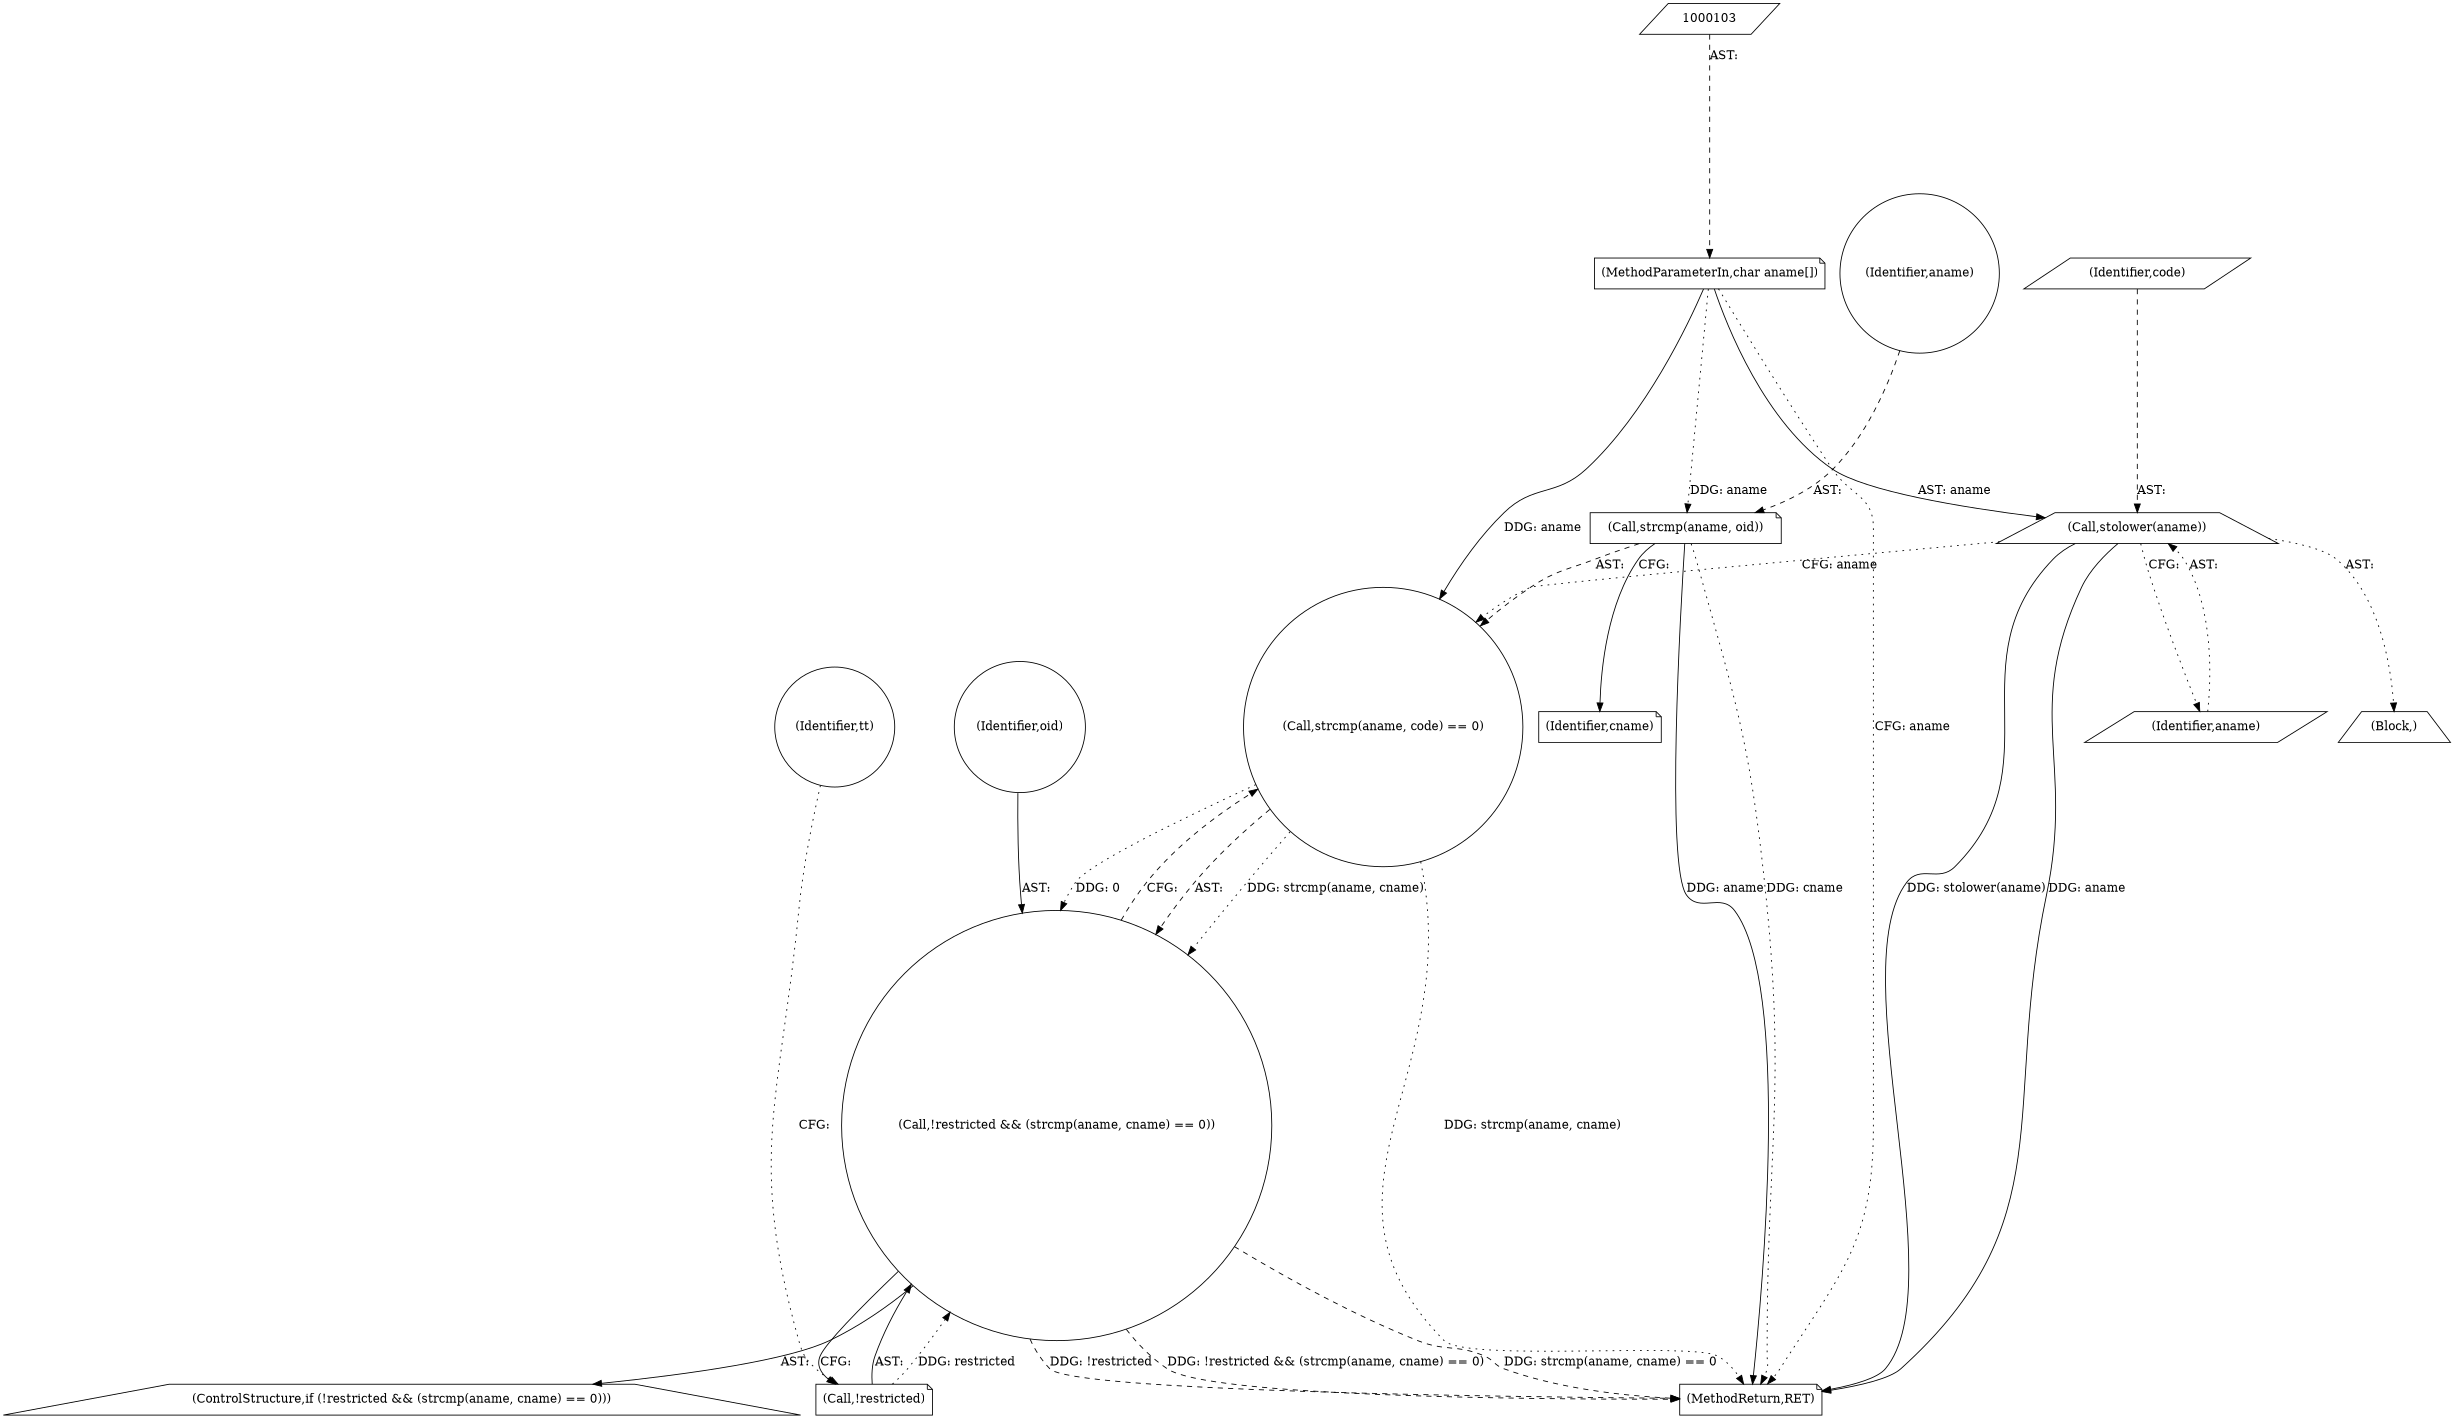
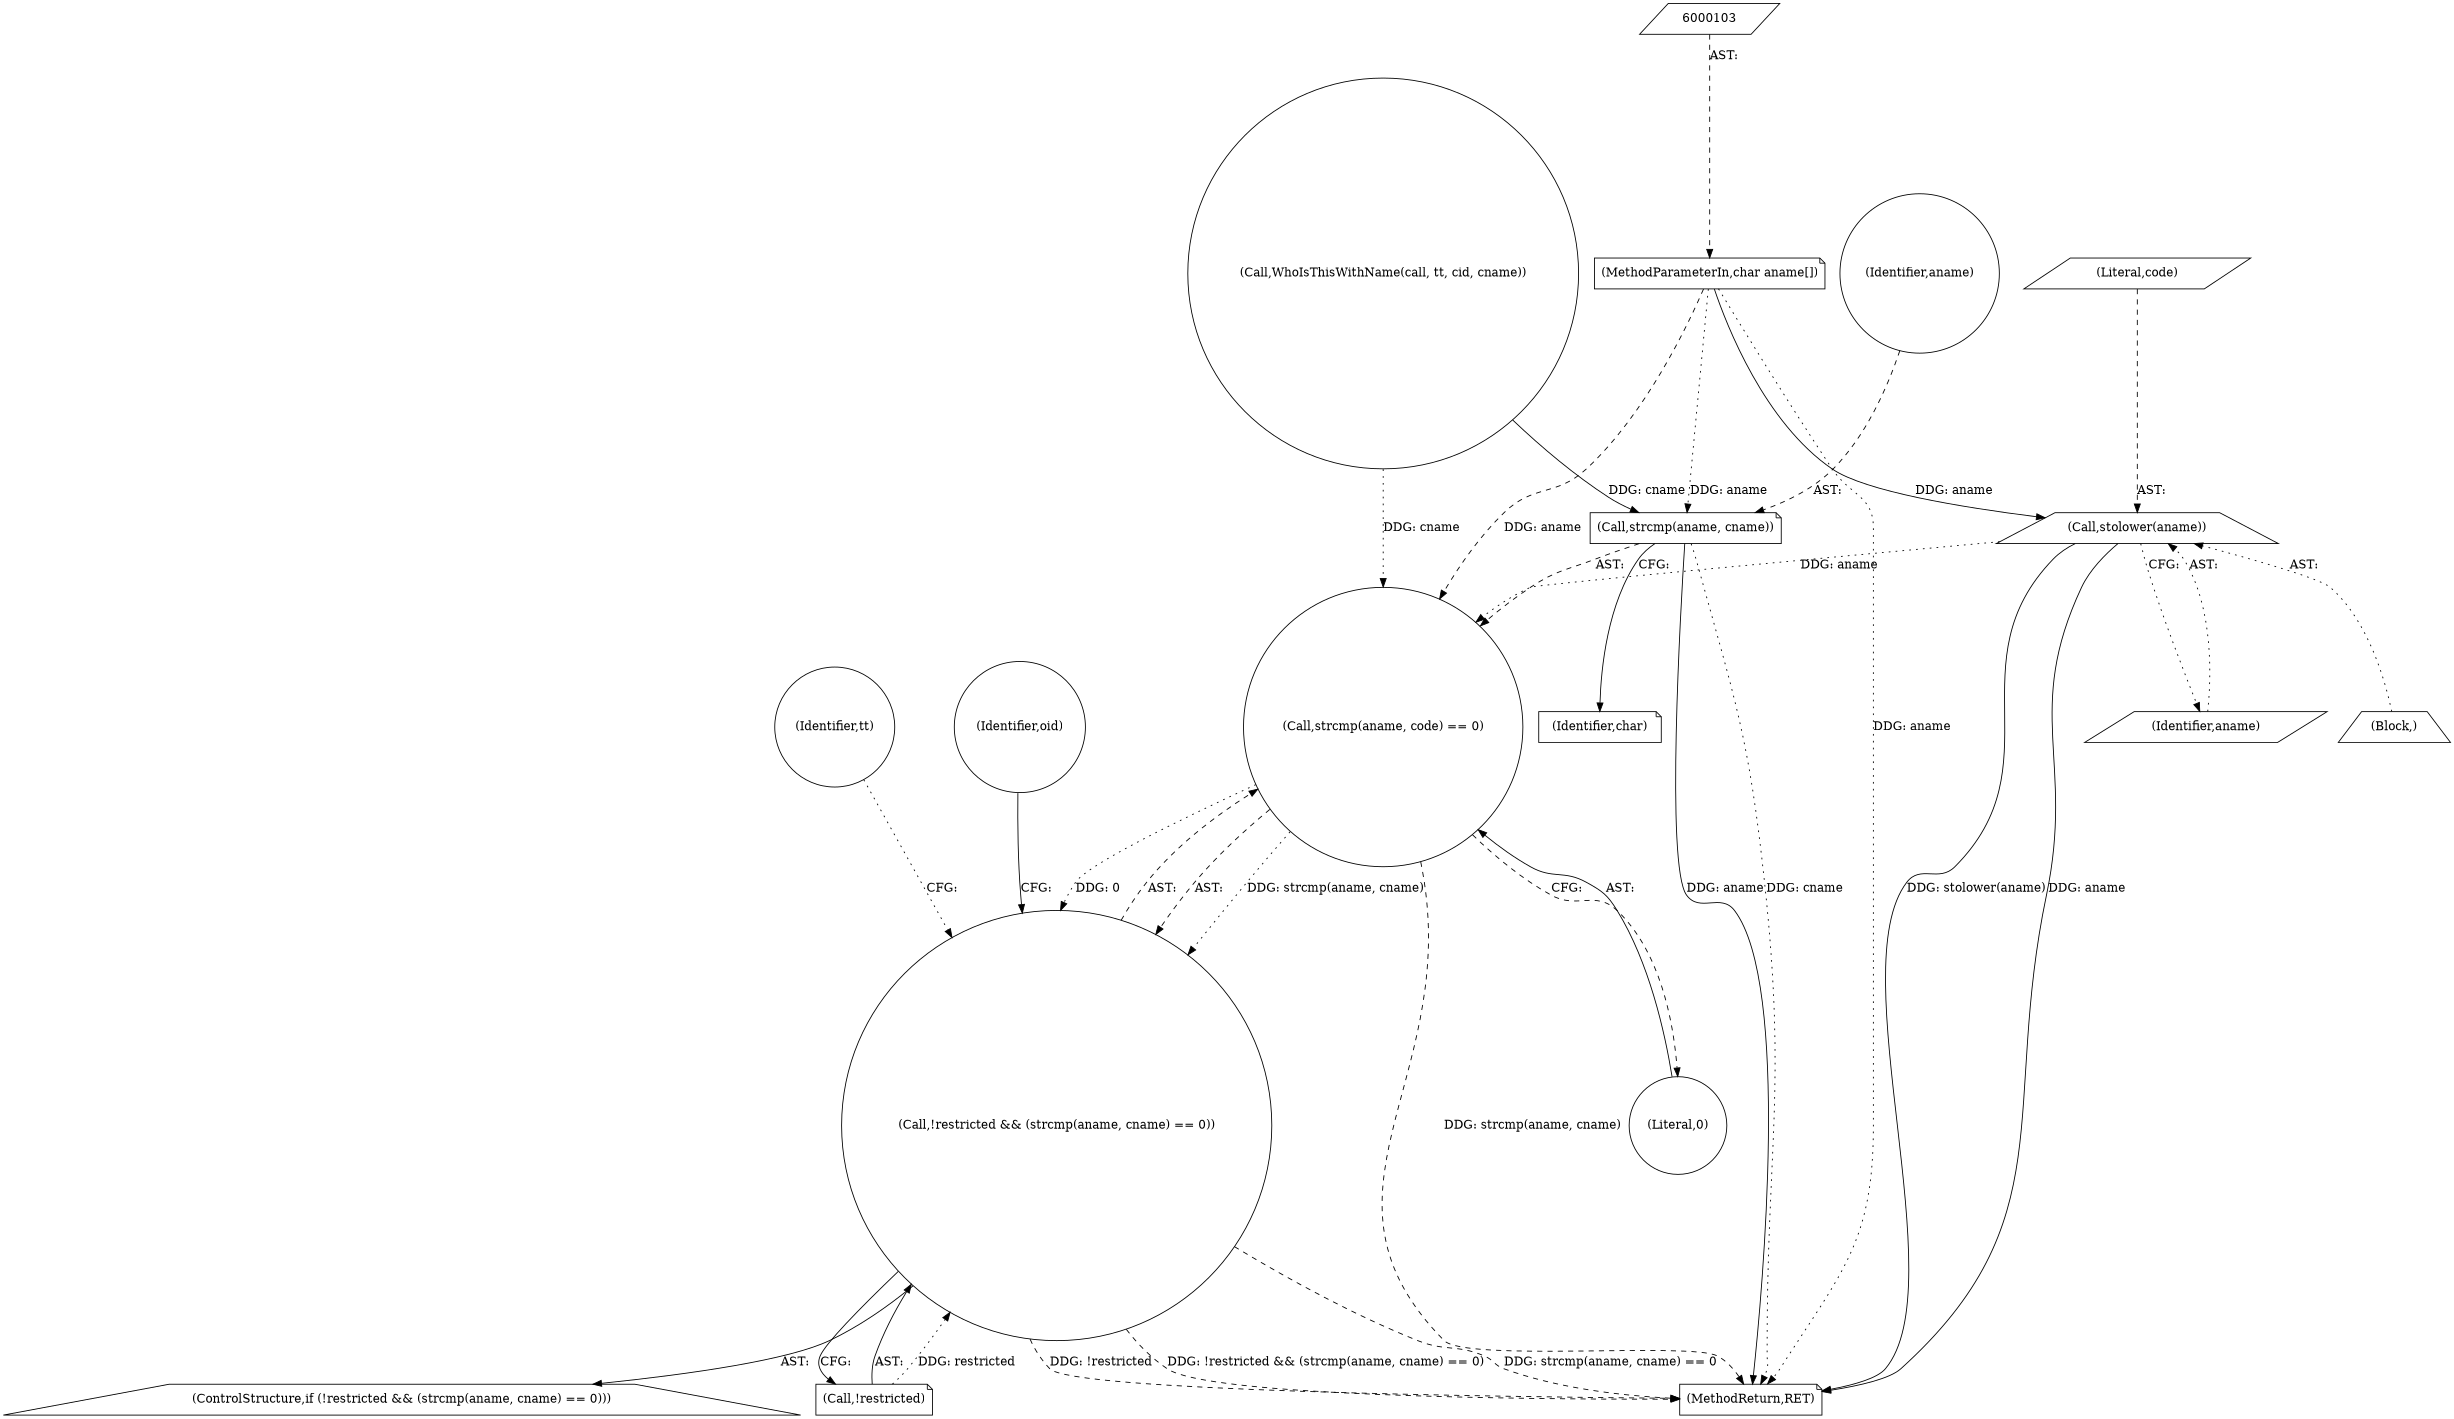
node "1000103": label "1000103" -> "6000103"
node "(Call,WhoIsThisWithName(call, tt, cid, cname))": added
node "(Identifier,code)": label "(Identifier,code)" -> "(Literal,code)"
edge "(MethodParameterIn,char aname[])" -> "(Call,strcmp(aname, code) == 0)": style solid -> dashed
edge "(MethodParameterIn,char aname[])" -> "(Call,stolower(aname))": label "AST: aname" -> "DDG: aname"
node "(Call,strcmp(aname, oid))": label "(Call,strcmp(aname, oid))" -> "(Call,strcmp(aname, cname))"
edge "(Call,stolower(aname))" -> "(Call,strcmp(aname, code) == 0)": label "CFG: aname" -> "DDG: aname"
edge "(Call,stolower(aname))" -> "(Block,)": reversed
node "(Identifier,cname)": label "(Identifier,cname)" -> "(Identifier,char)"
edge "(MethodParameterIn,char aname[])" -> "(MethodReturn,RET)": label "CFG: aname" -> "DDG: aname"
edge "(Identifier,oid)" -> "(Call,!restricted && (strcmp(aname, cname) == 0))": label "AST: " -> "CFG: "
edge "(Call,!restricted && (strcmp(aname, cname) == 0))" -> "(Call,strcmp(aname, code) == 0)": label "CFG: " -> "AST: "
edge "(Identifier,tt)" -> "(Call,!restricted)": now "(Identifier,tt)" -> "(Call,!restricted && (strcmp(aname, cname) == 0))"
node "(Literal,0)": added
edge "(Call,strcmp(aname, code) == 0)" -> "(MethodReturn,RET)": style dotted -> dashed
